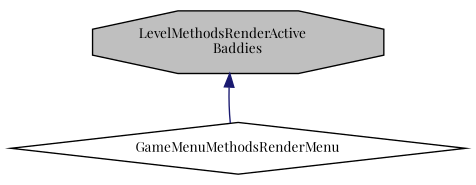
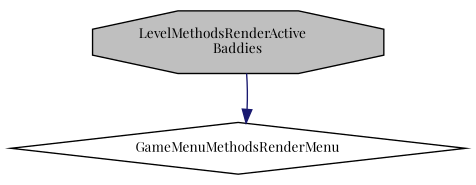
edge "GameMenuMethodsRenderMenu" -> "LevelMethodsRenderActive Baddies": reversed
